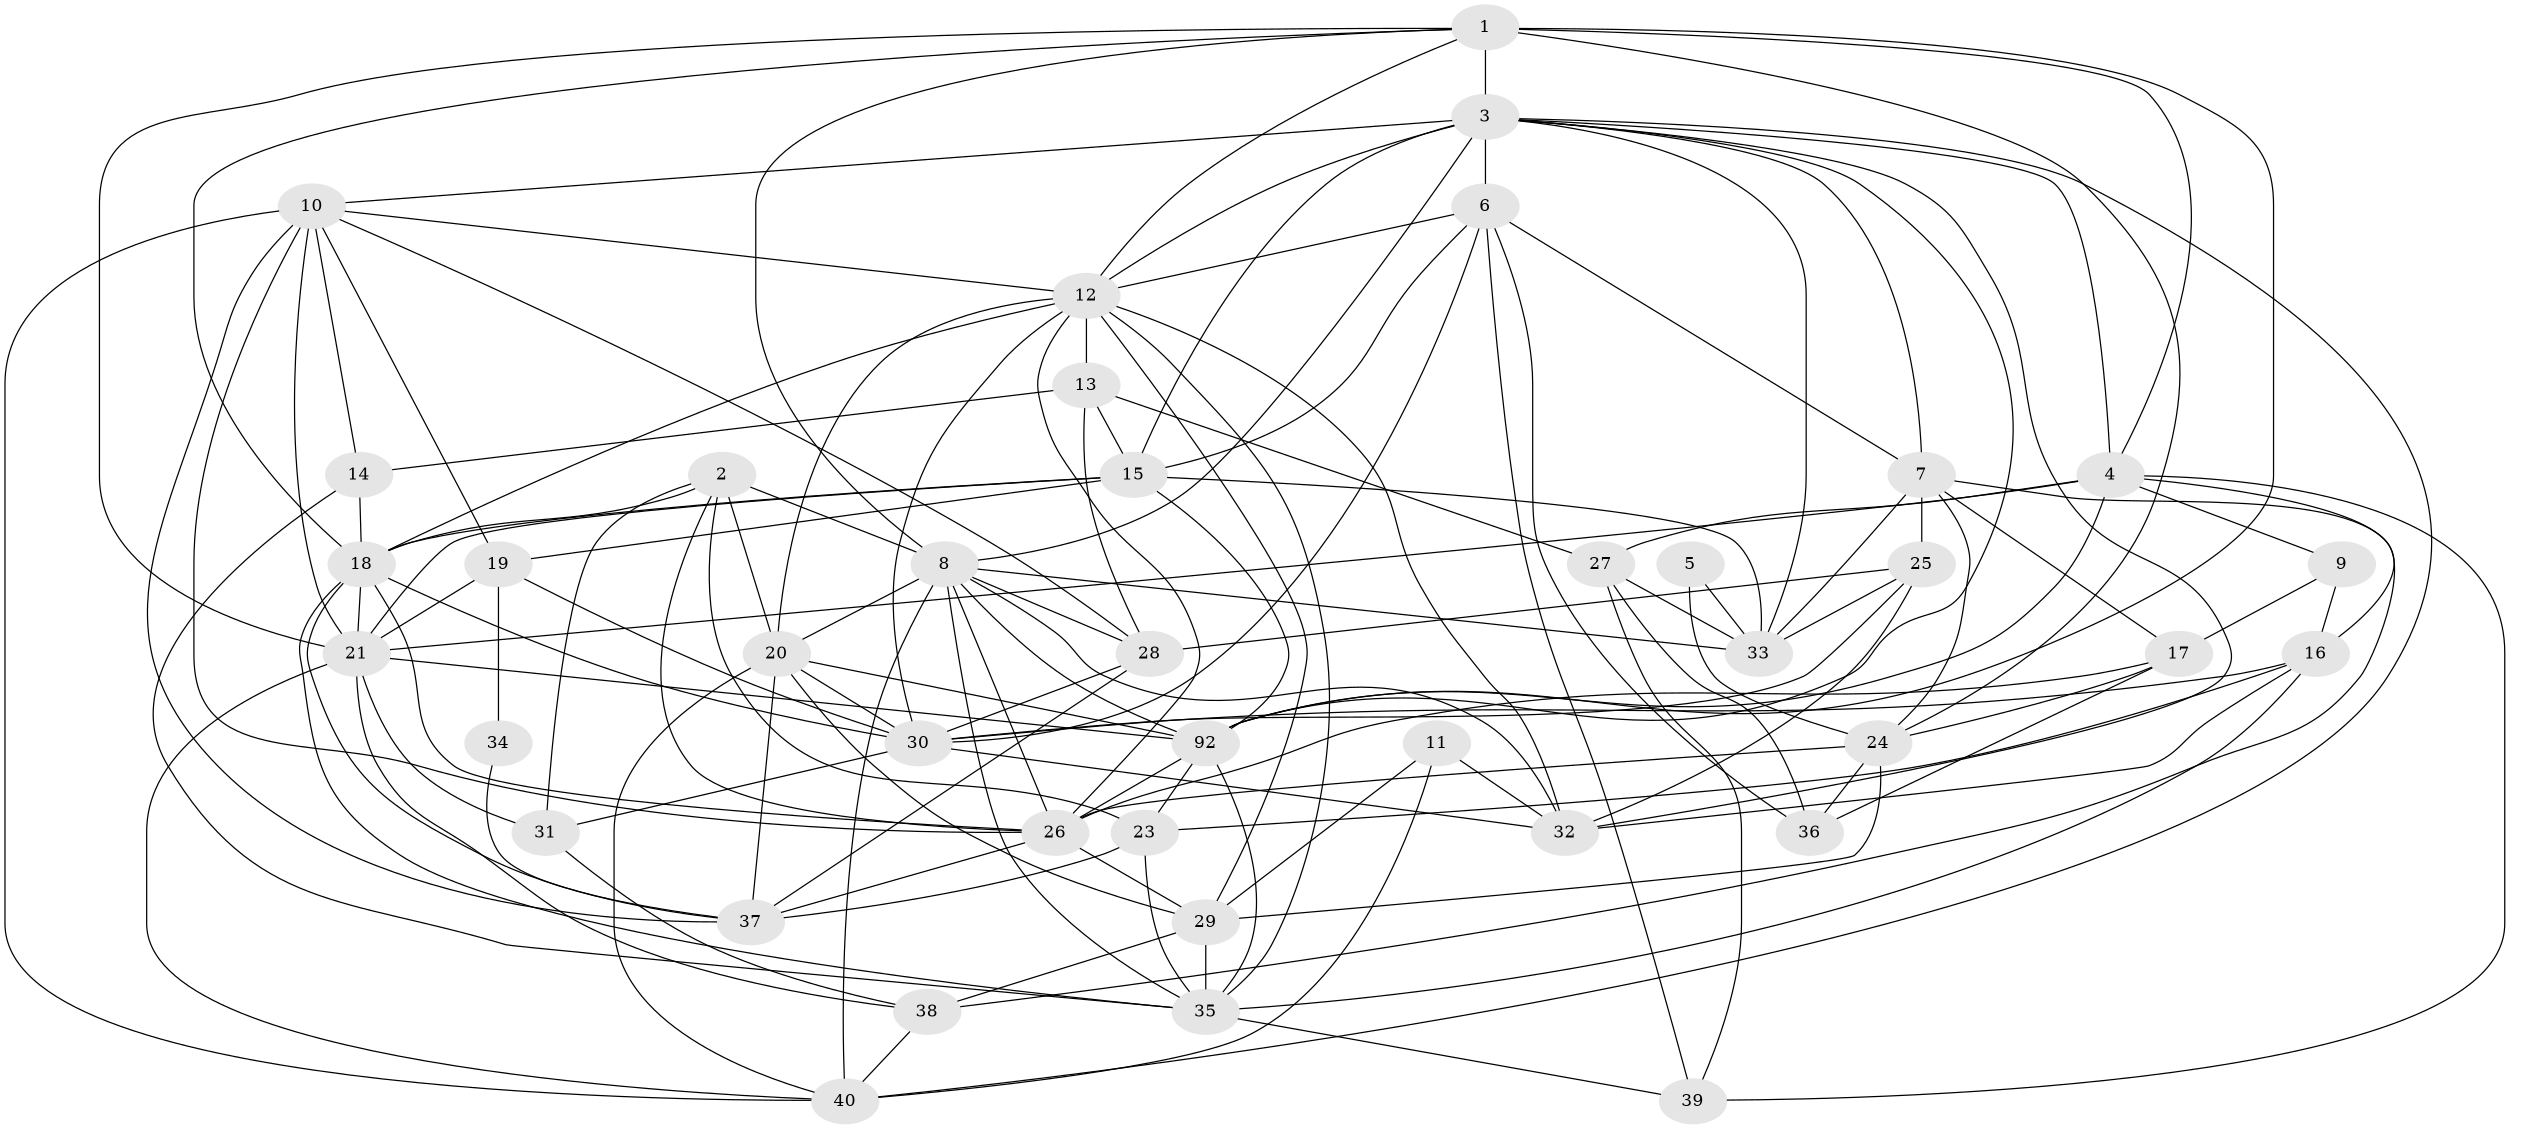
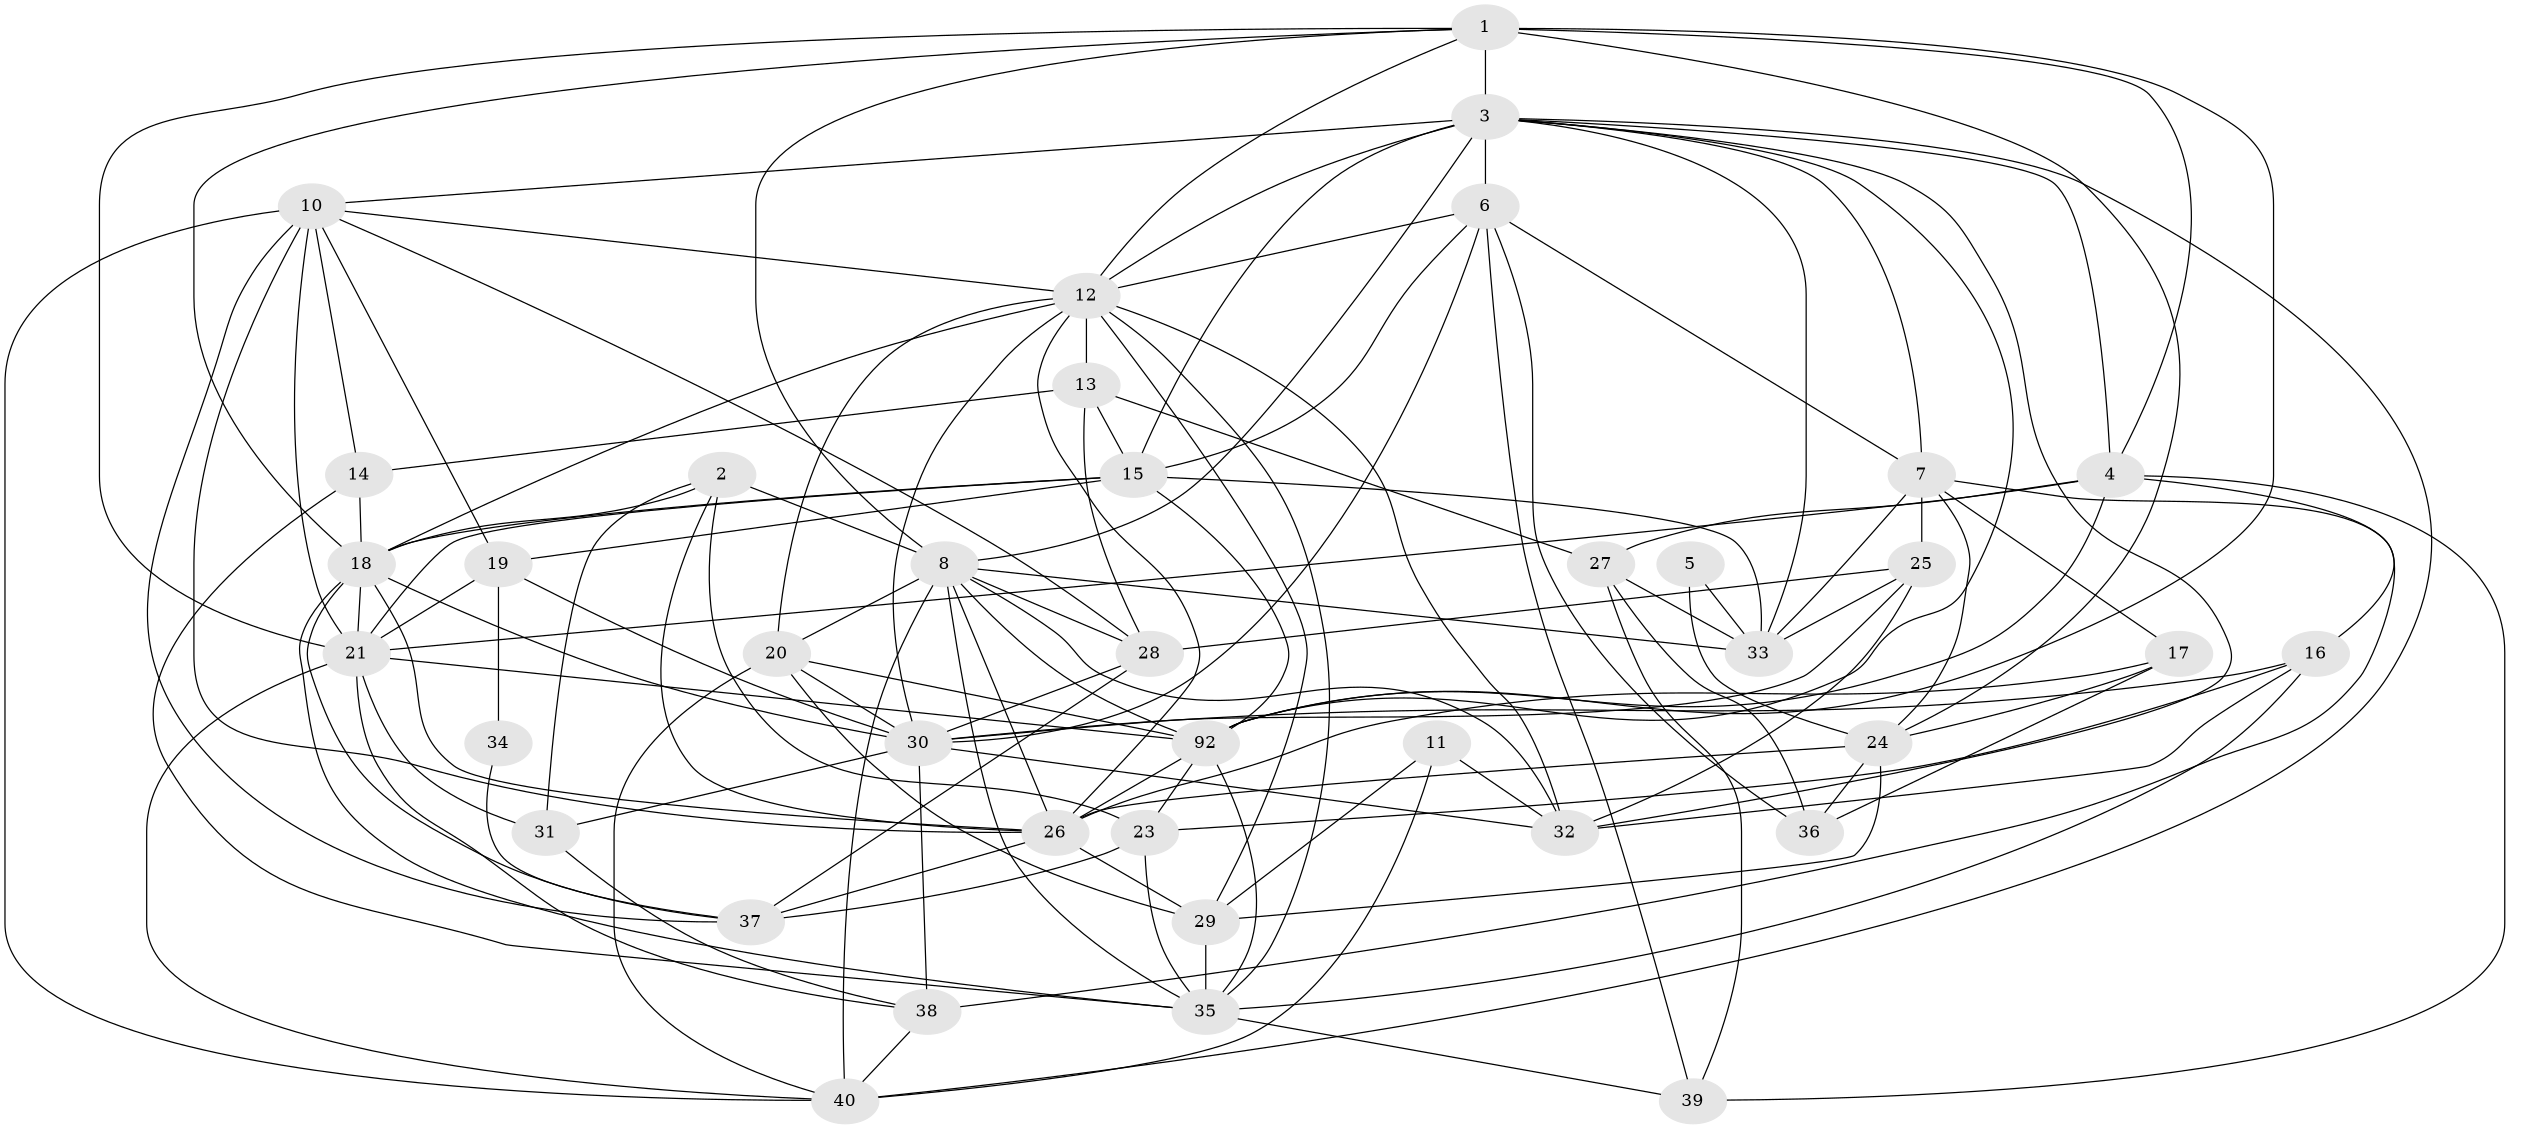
edge "2" -- "20": removed
node "9": removed
edge "20" -- "37": removed
edge "29" -- "38": now "30" -- "38"
